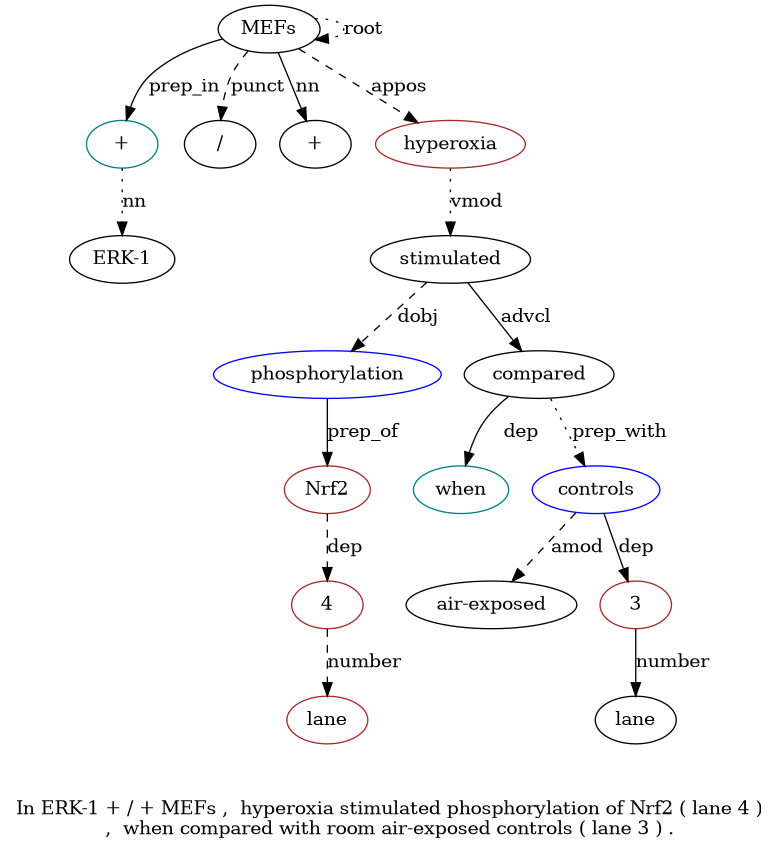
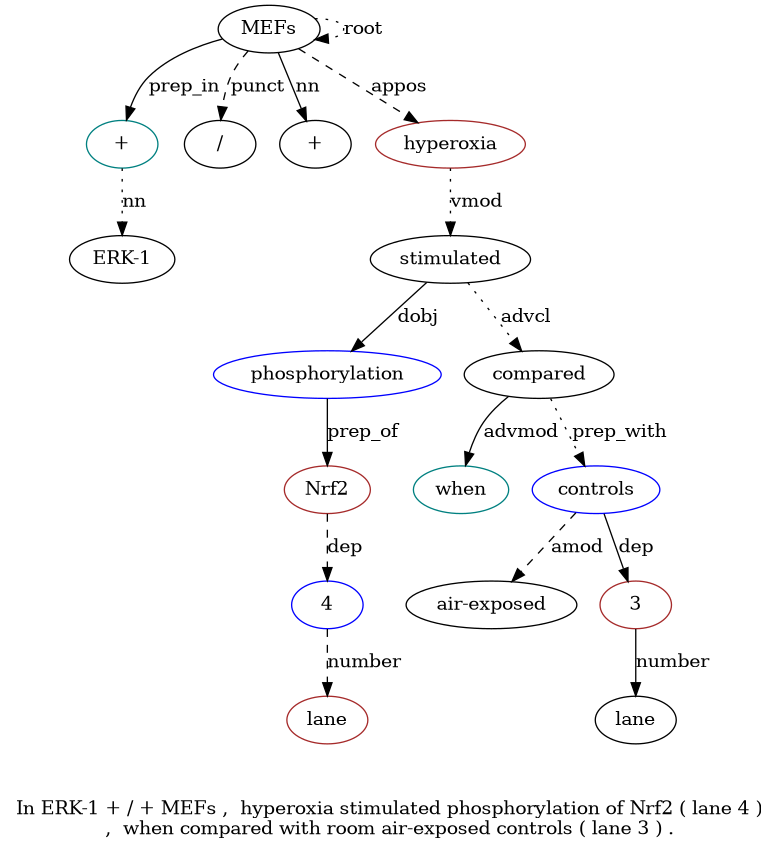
edge "stimulated" -> "phosphorylation": style dashed -> solid
edge "stimulated" -> "compared": style solid -> dotted
edge "compared" -> "when": label "dep" -> "advmod"
node "4": color brown -> blue
